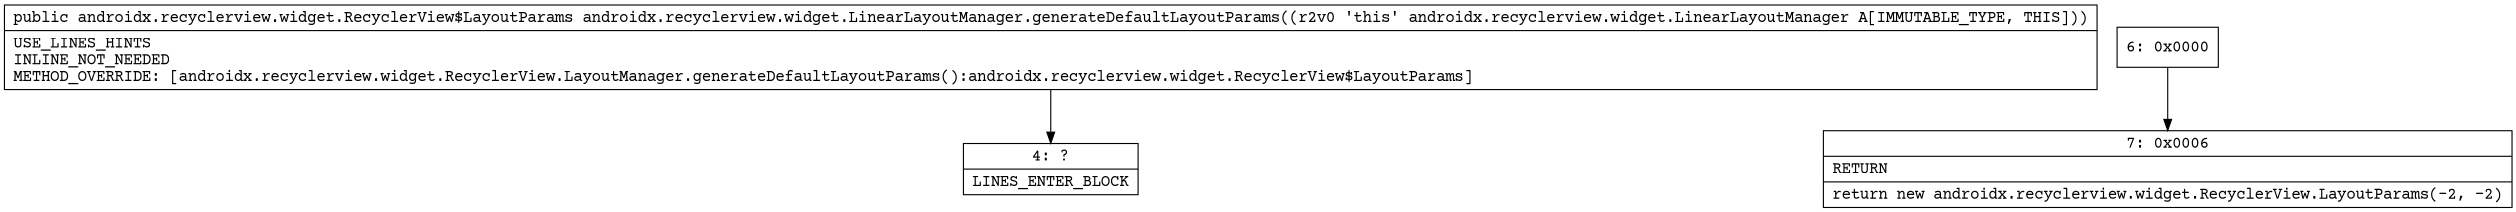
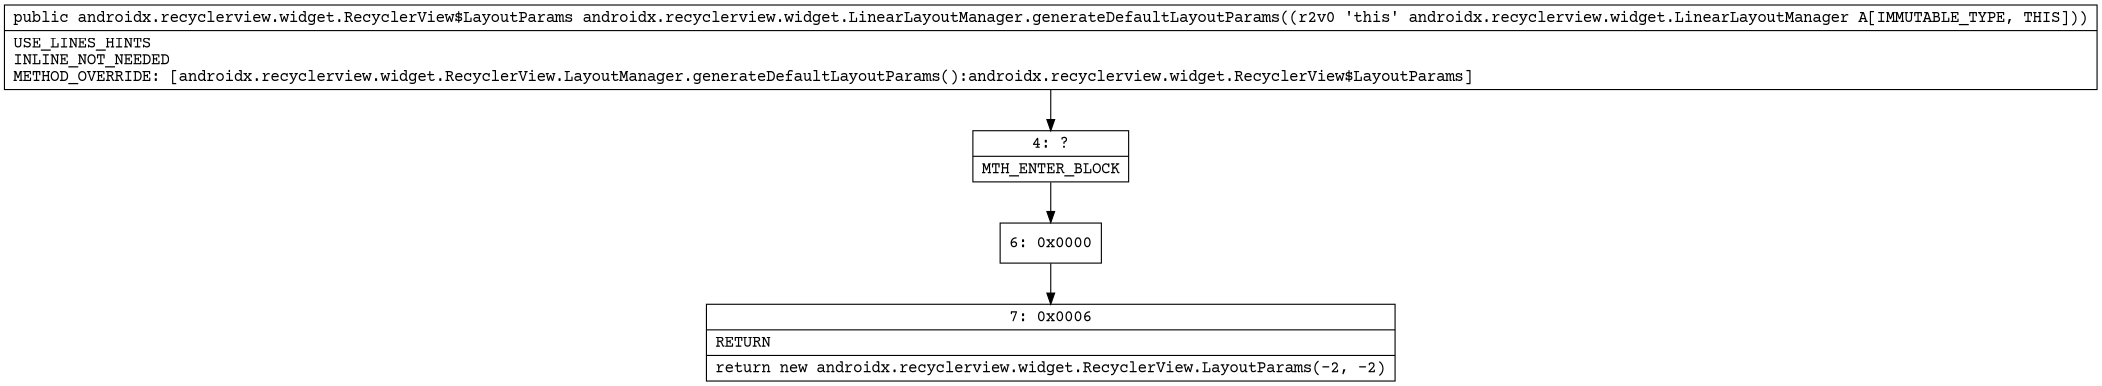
node "4: ?": text "LINES_ENTER_BLOCK" -> "MTH_ENTER_BLOCK"
edge "4: ?" -> "6: 0x0000": added
